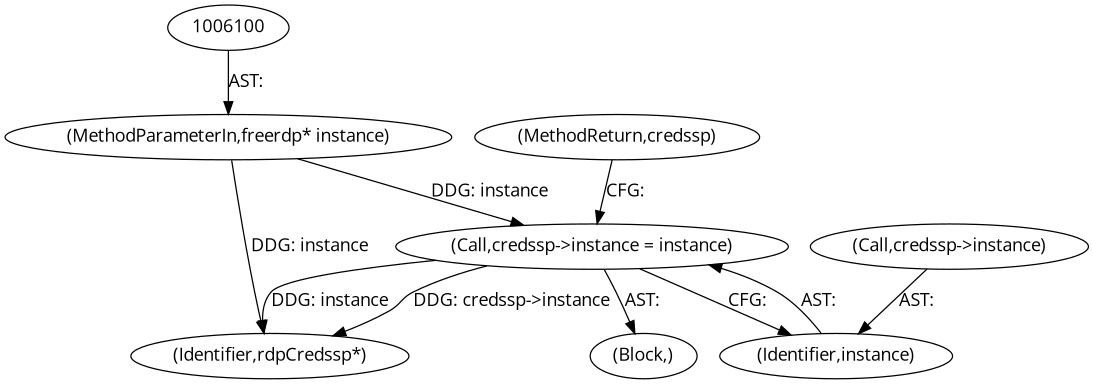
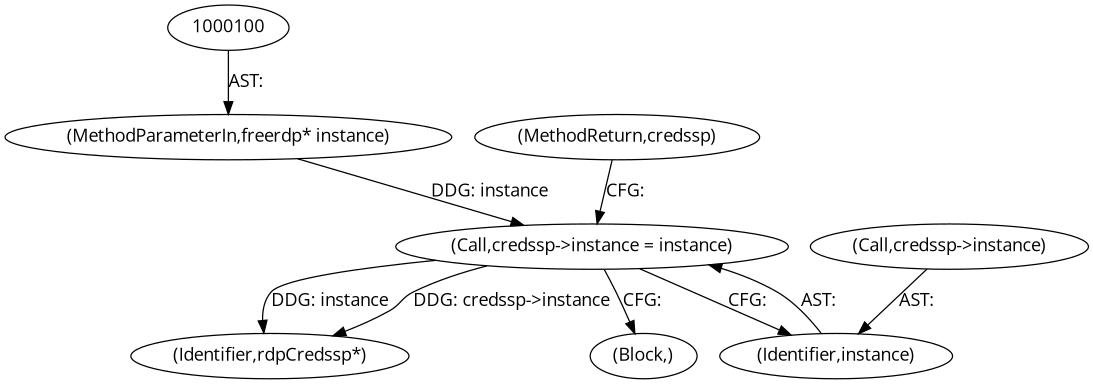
node "1006100": label "1006100" -> "1000100"
edge "(MethodParameterIn,freerdp* instance)" -> "(Identifier,rdpCredssp*)": removed, label "DDG: instance"
edge "(Call,credssp->instance = instance)" -> "(Block,)": label "AST: " -> "CFG: "
